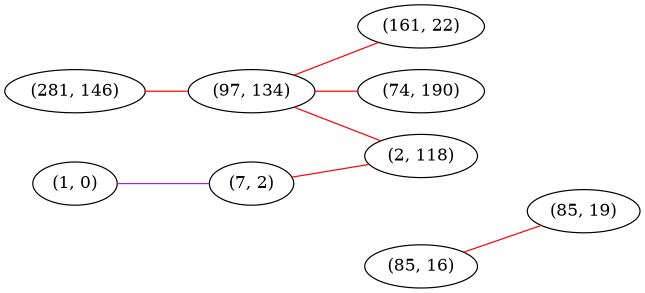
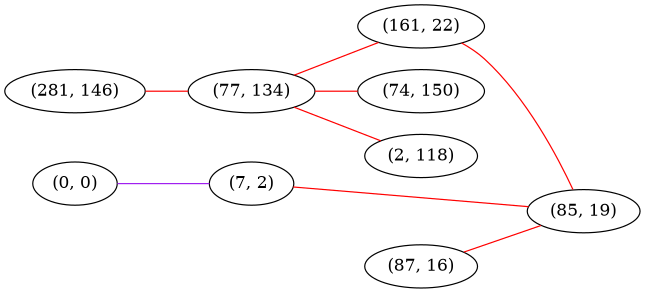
node "(97, 134)": label "(97, 134)" -> "(77, 134)"
node "(74, 190)": label "(74, 190)" -> "(74, 150)"
edge "(161, 22)" -- "(85, 19)": added
edge "(2, 118)" -- "(7, 2)": now "(85, 19)" -- "(7, 2)"
node "(1, 0)": label "(1, 0)" -> "(0, 0)"
node "(85, 16)": label "(85, 16)" -> "(87, 16)"
